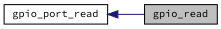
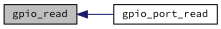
edge "gpio_read" -> "gpio_port_read": reversed
